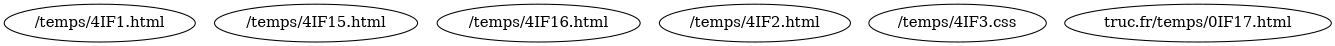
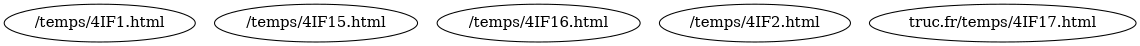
node "/temps/4IF3.css": removed
node "truc.fr/temps/0IF17.html": label "truc.fr/temps/0IF17.html" -> "truc.fr/temps/4IF17.html"
